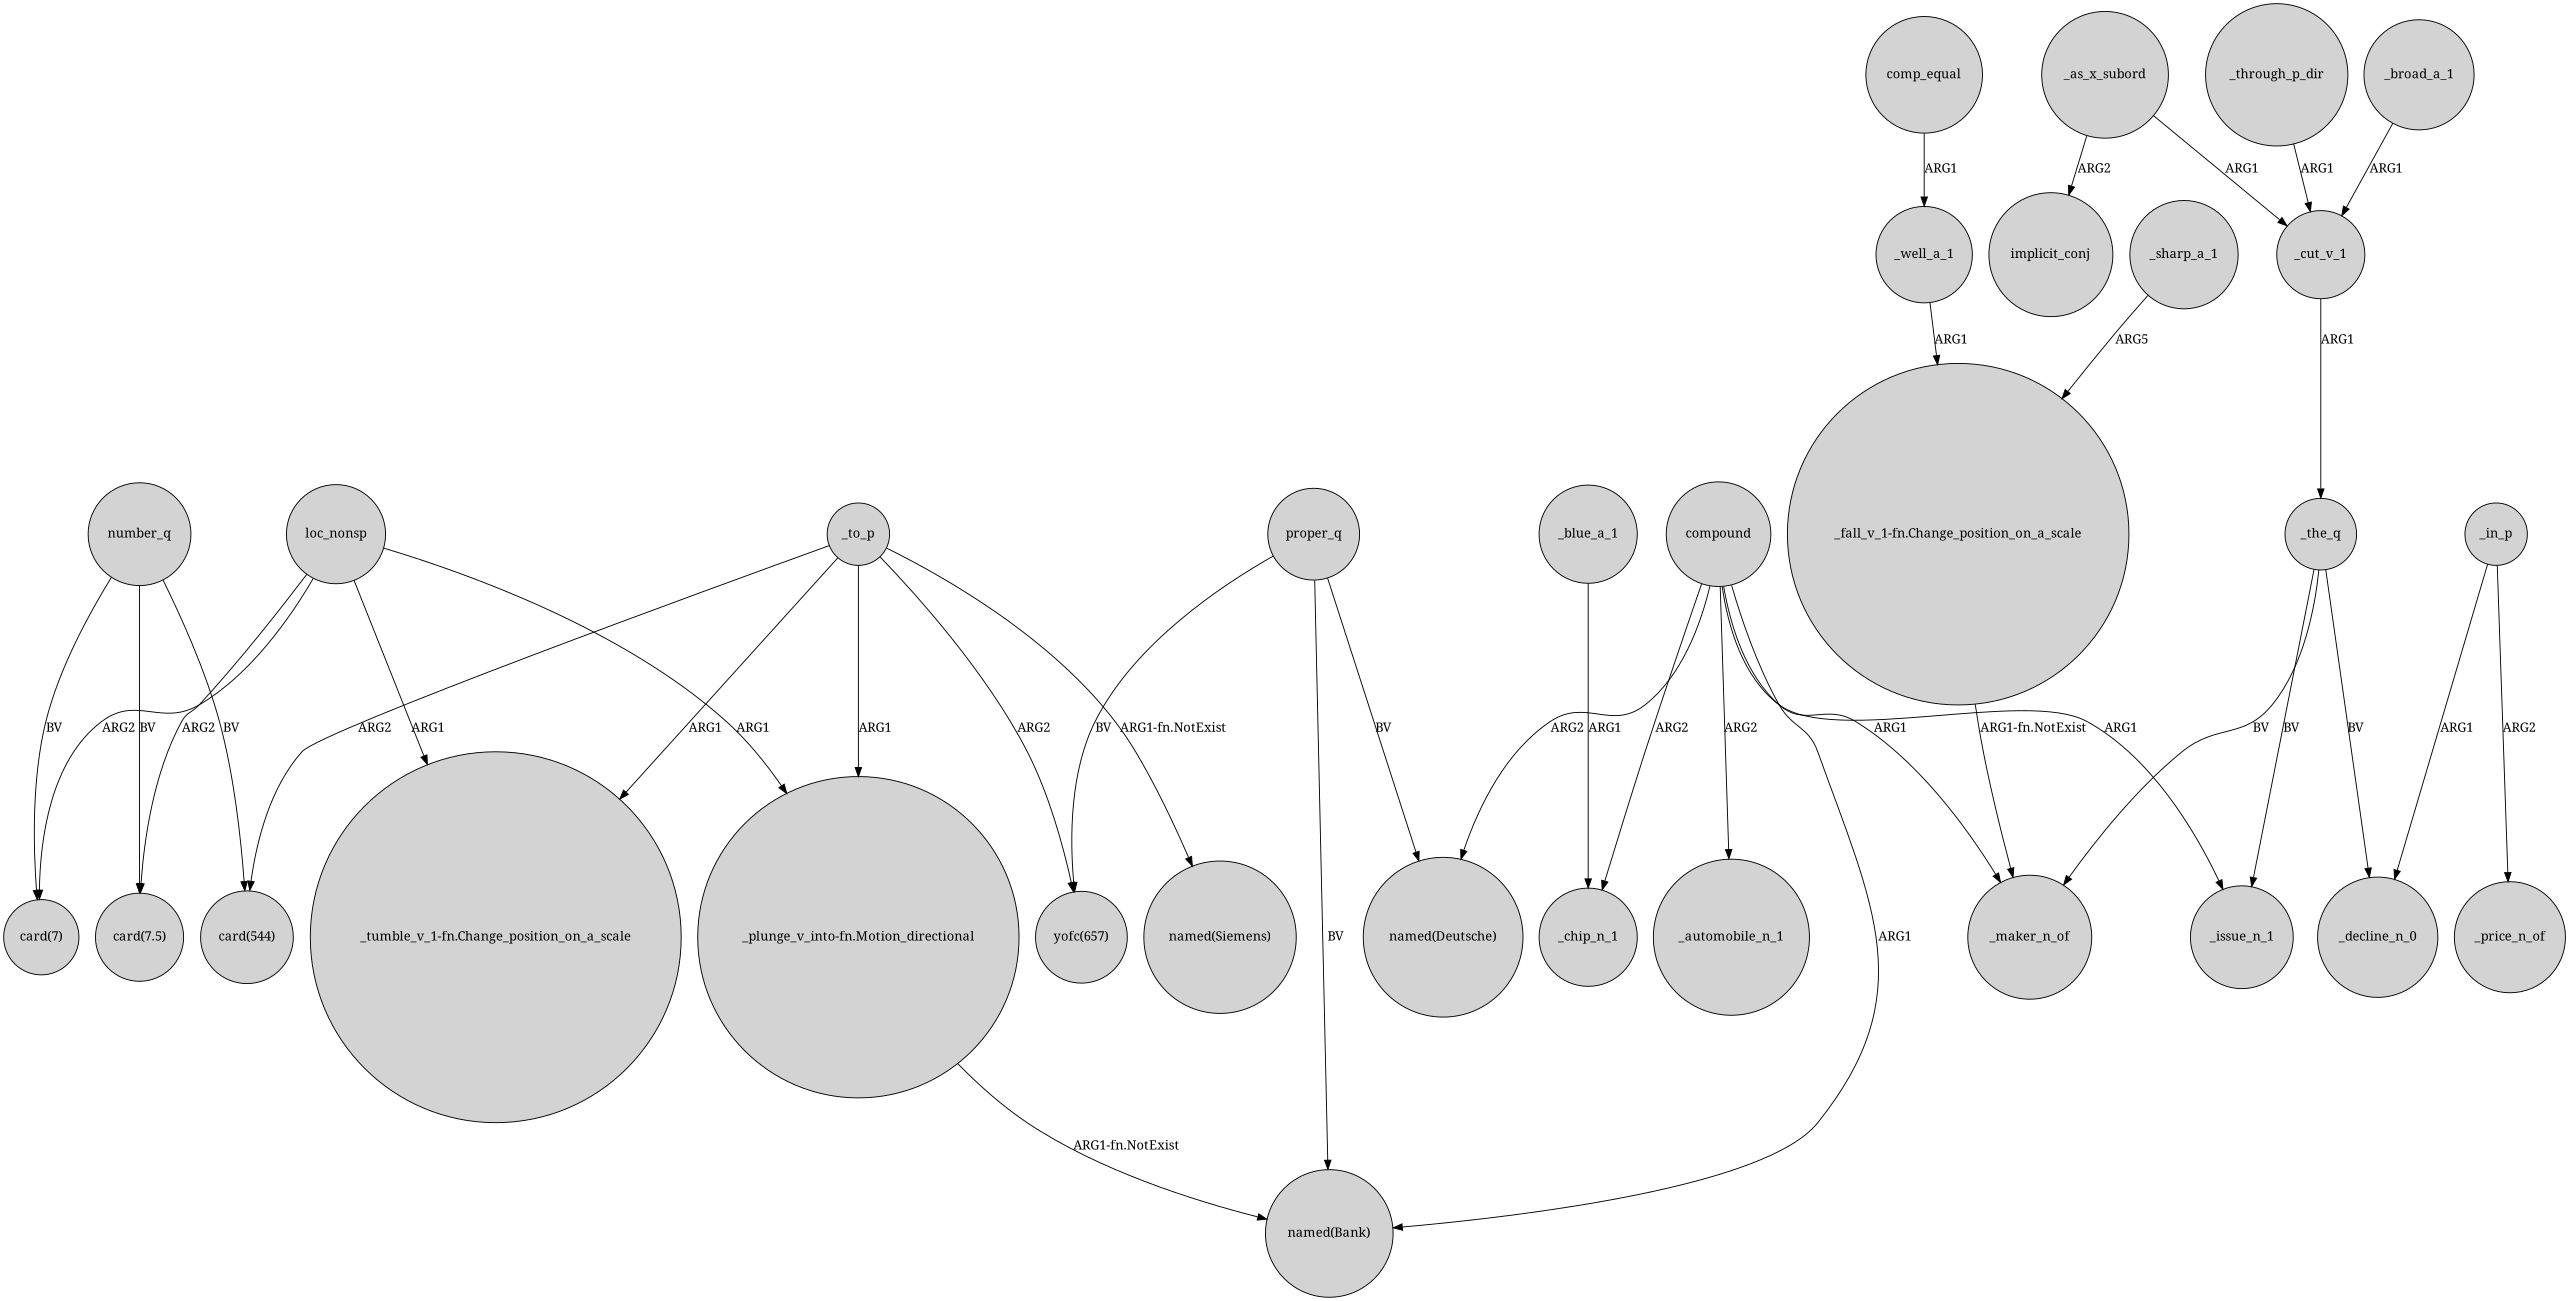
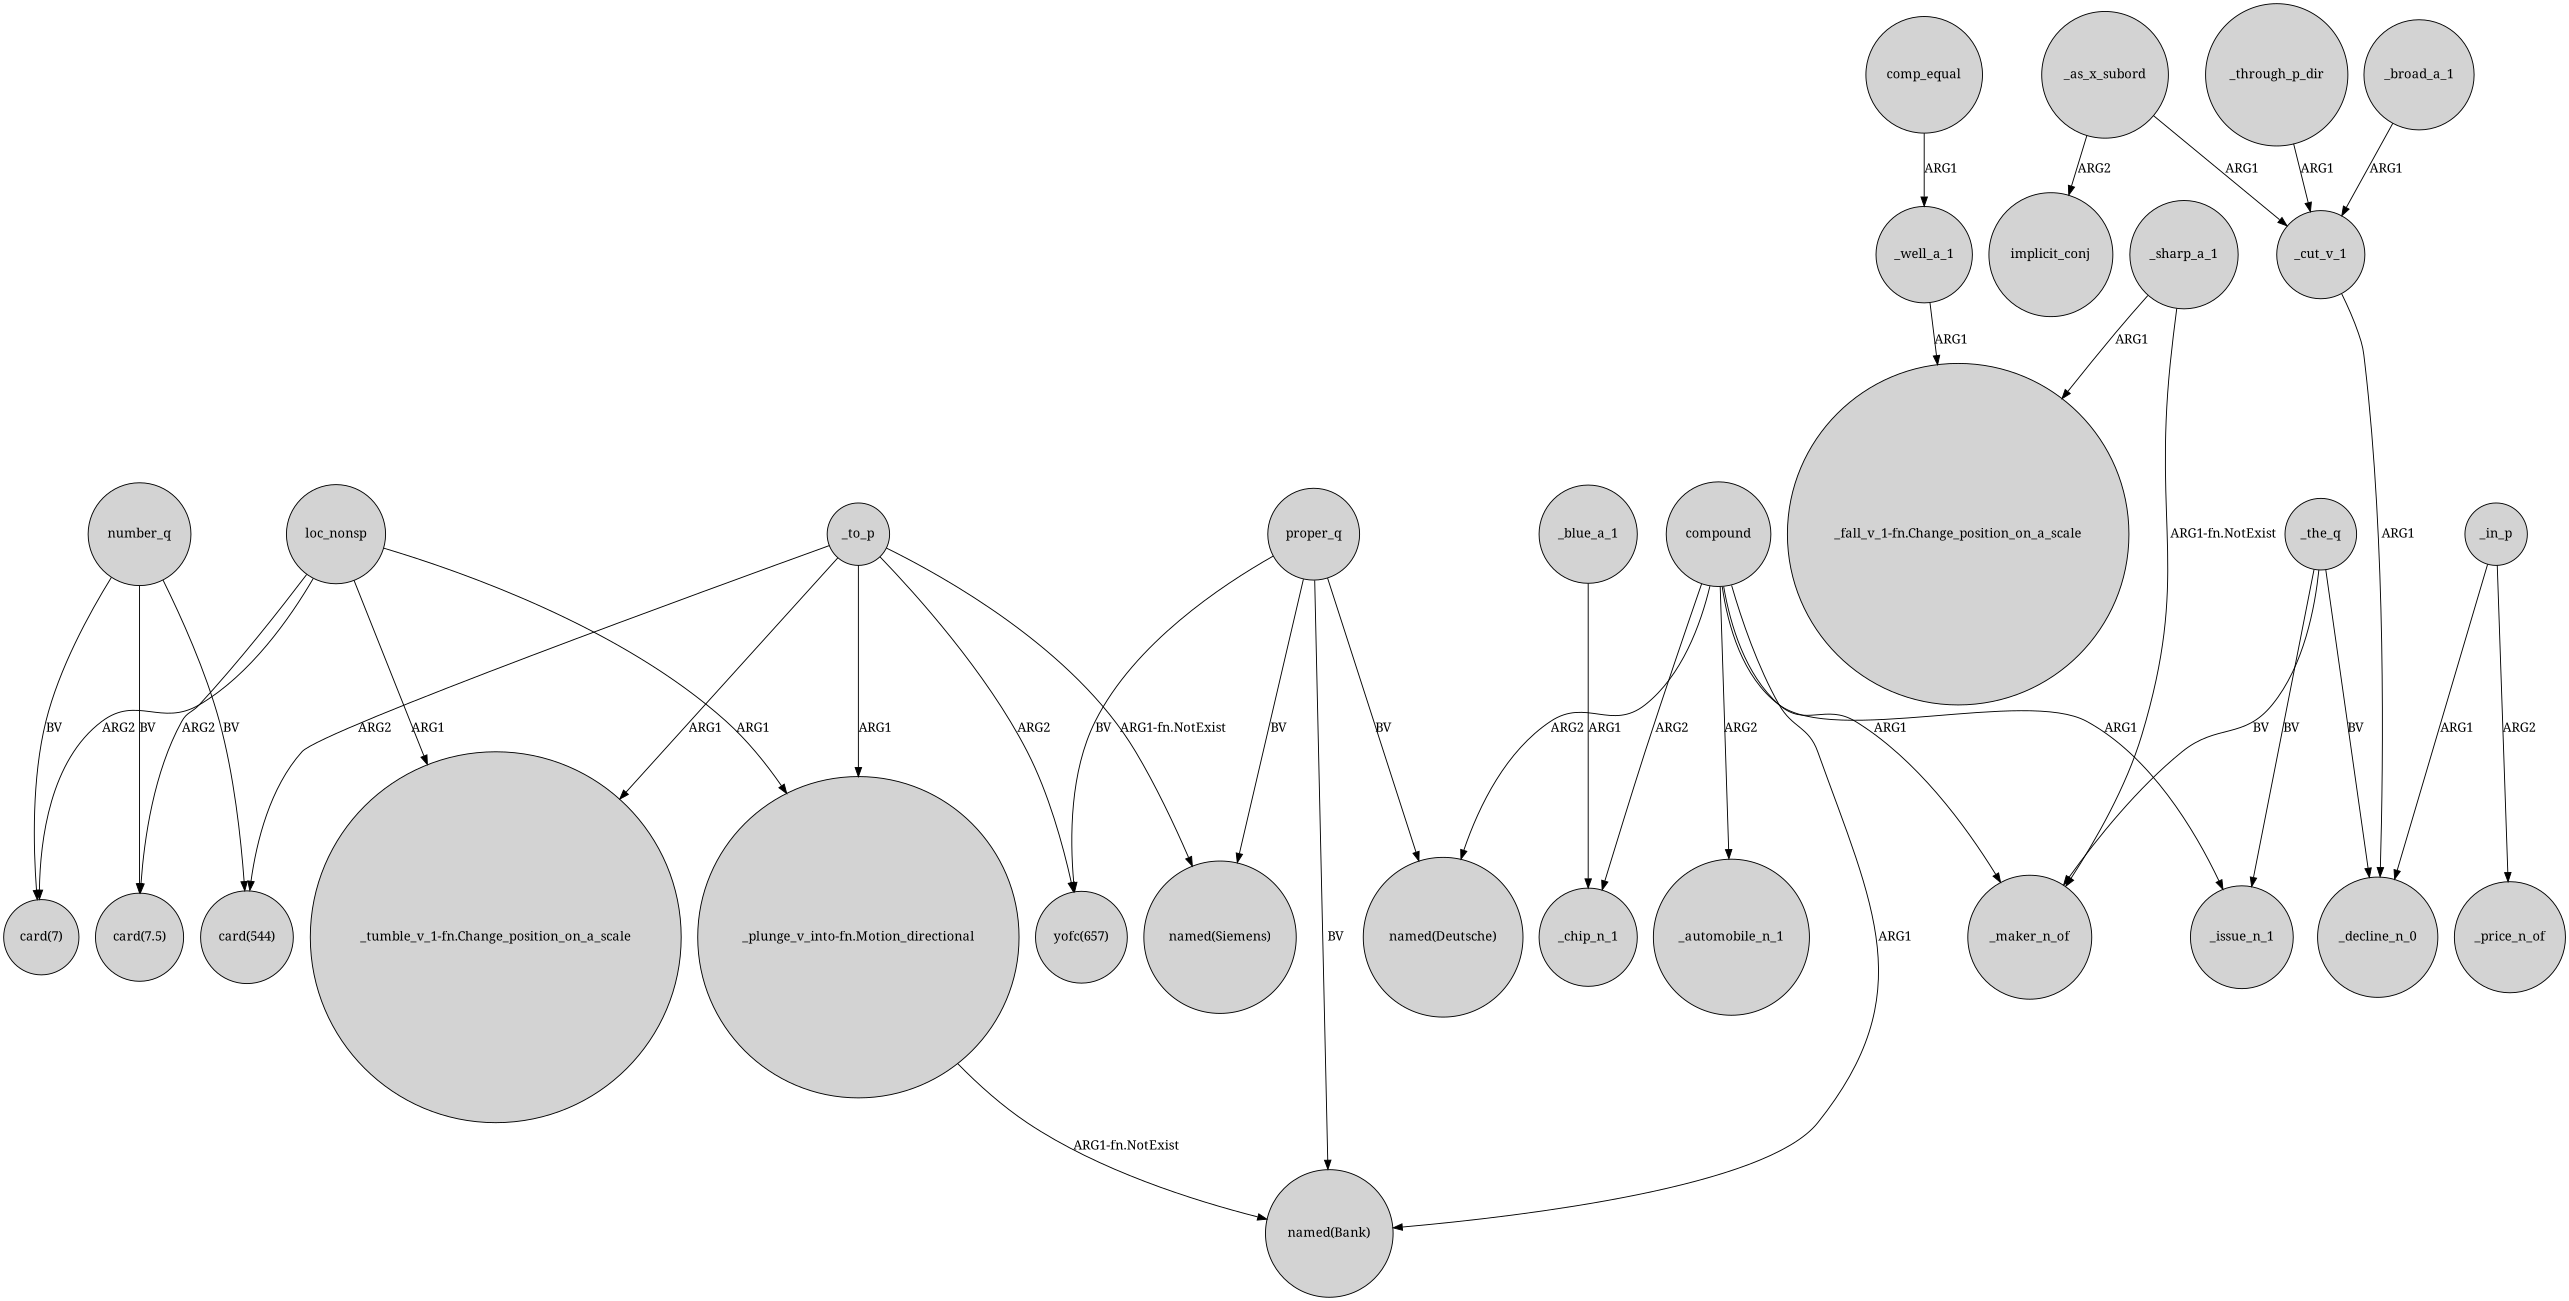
edge "_sharp_a_1" -> "_fall_v_1-fn.Change_position_on_a_scale": label "ARG5" -> "ARG1"
edge "_cut_v_1" -> "_the_q": now "_cut_v_1" -> "_decline_n_0"
edge "proper_q" -> "named(Siemens)": added, label "BV"
edge "_fall_v_1-fn.Change_position_on_a_scale" -> "_maker_n_of": now "_sharp_a_1" -> "_maker_n_of"
